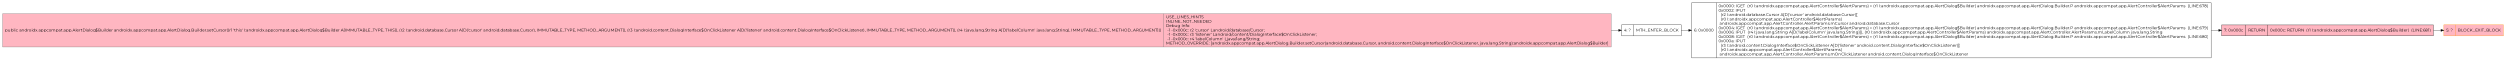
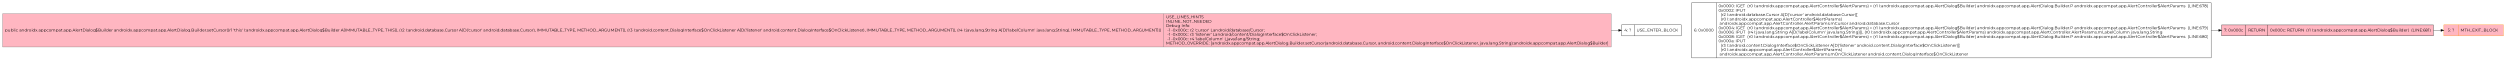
node "4: ?": text "MTH_ENTER_BLOCK" -> "USE_ENTER_BLOCK"
edge "4: ?" -> "6: 0x0000": removed
node "5: ?": text "BLOCK_EXIT_BLOCK" -> "MTH_EXIT_BLOCK"
